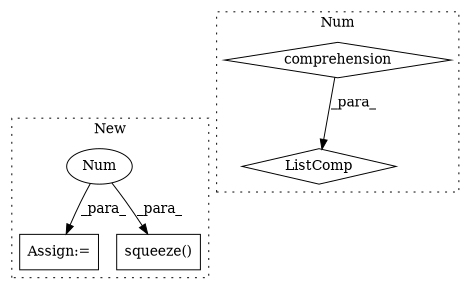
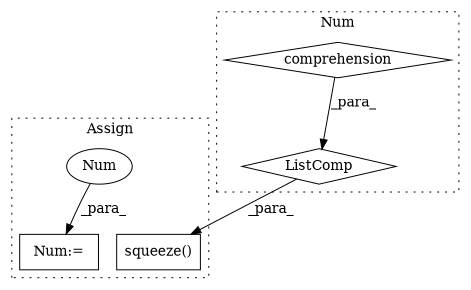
cluster "New": label "New" -> "Assign"
edge "Num" -> "squeeze()": now "ListComp" -> "squeeze()"
node "Assign:=": label "Assign:=" -> "Num:="
